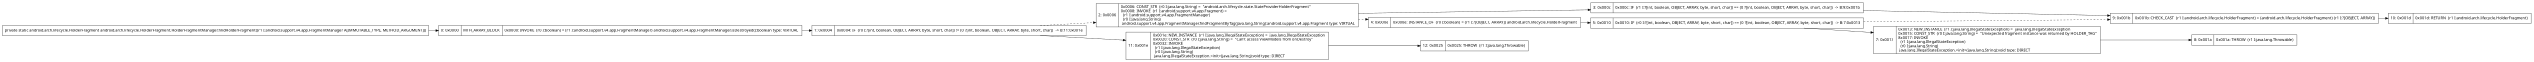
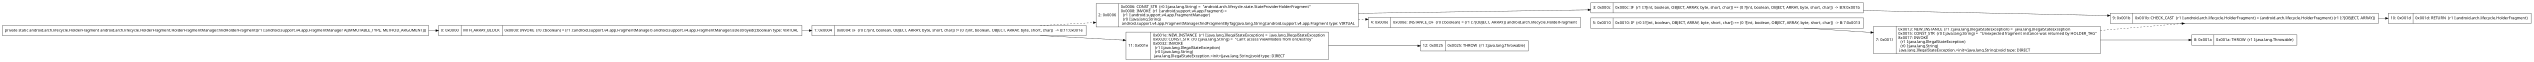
edge "5: 0x0010" -> "9: 0x001b": now "7: 0x0013" -> "9: 0x001b"
edge "4: 0x000e" -> "5: 0x0010": removed
